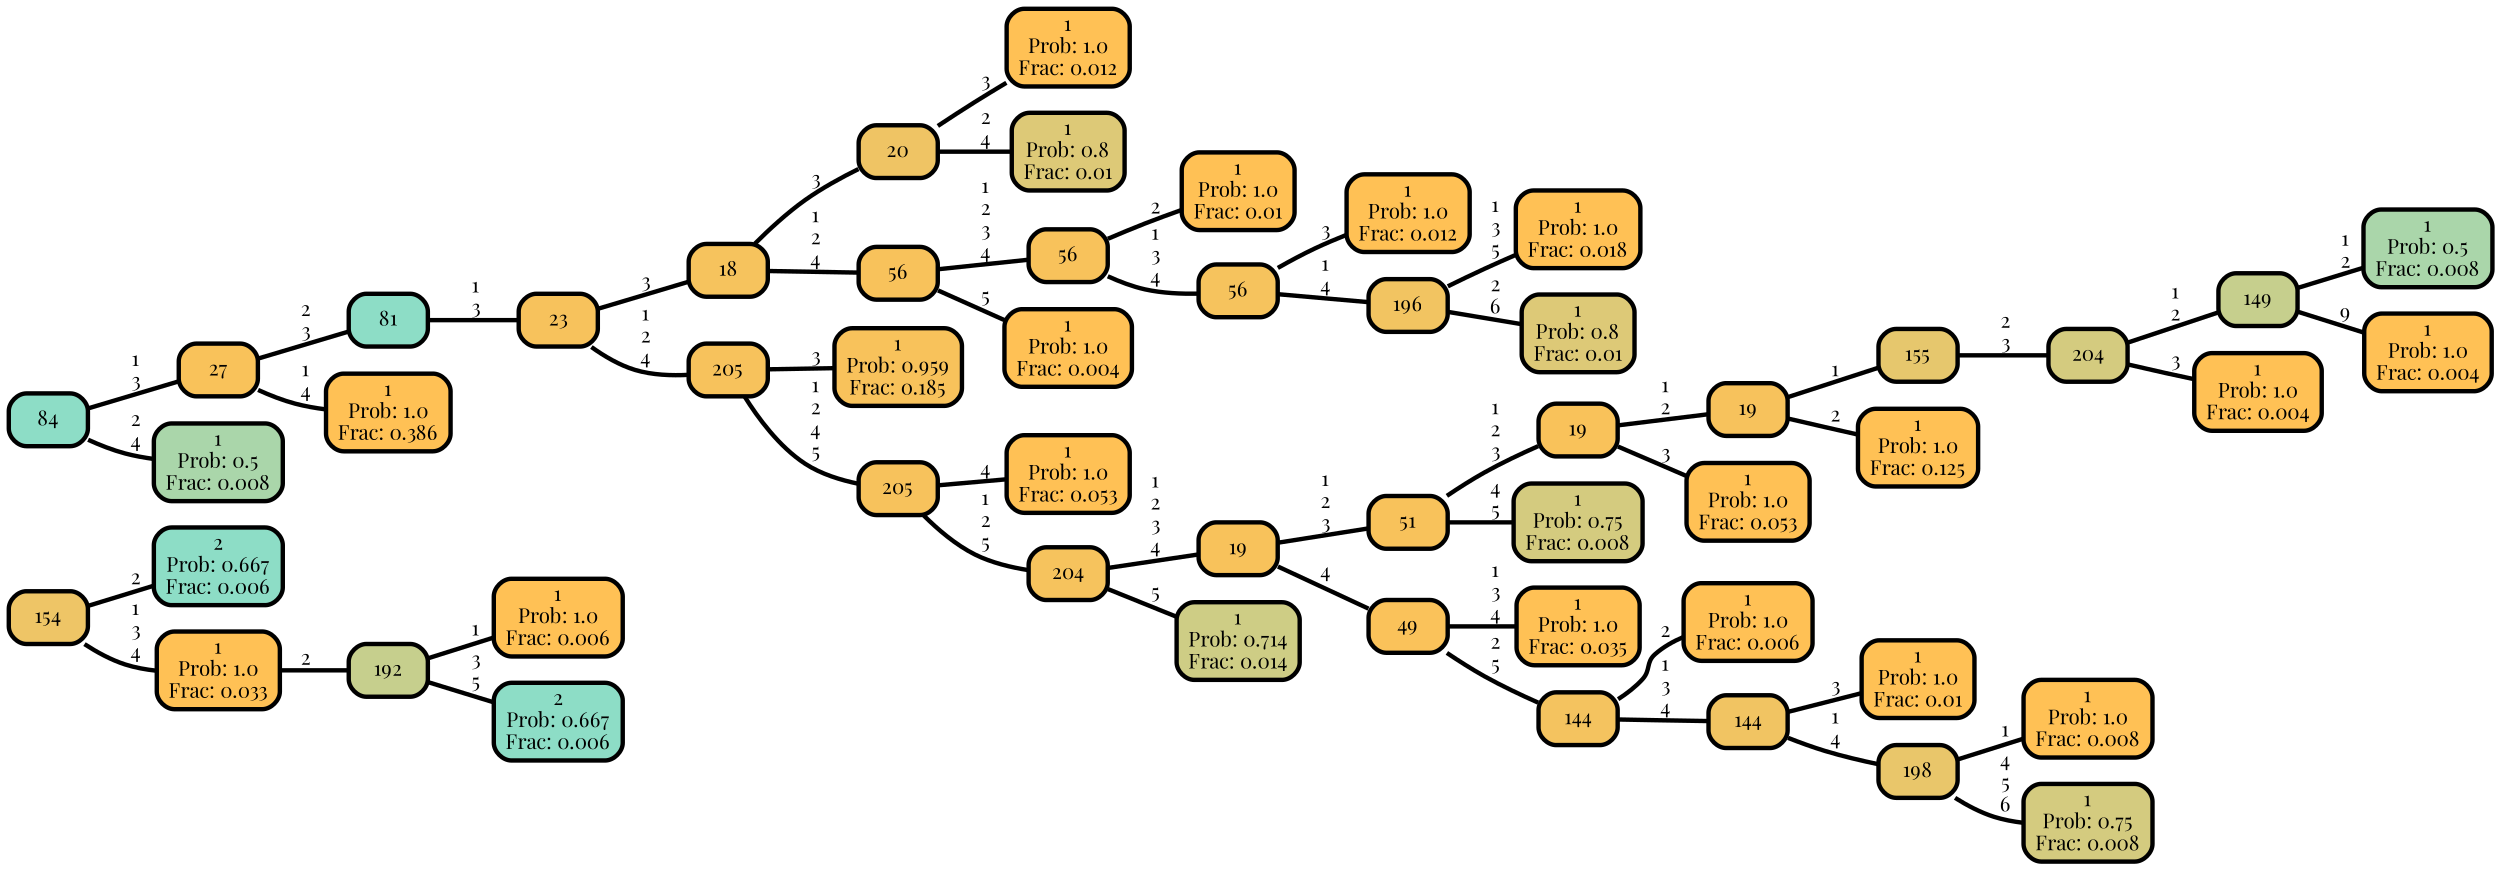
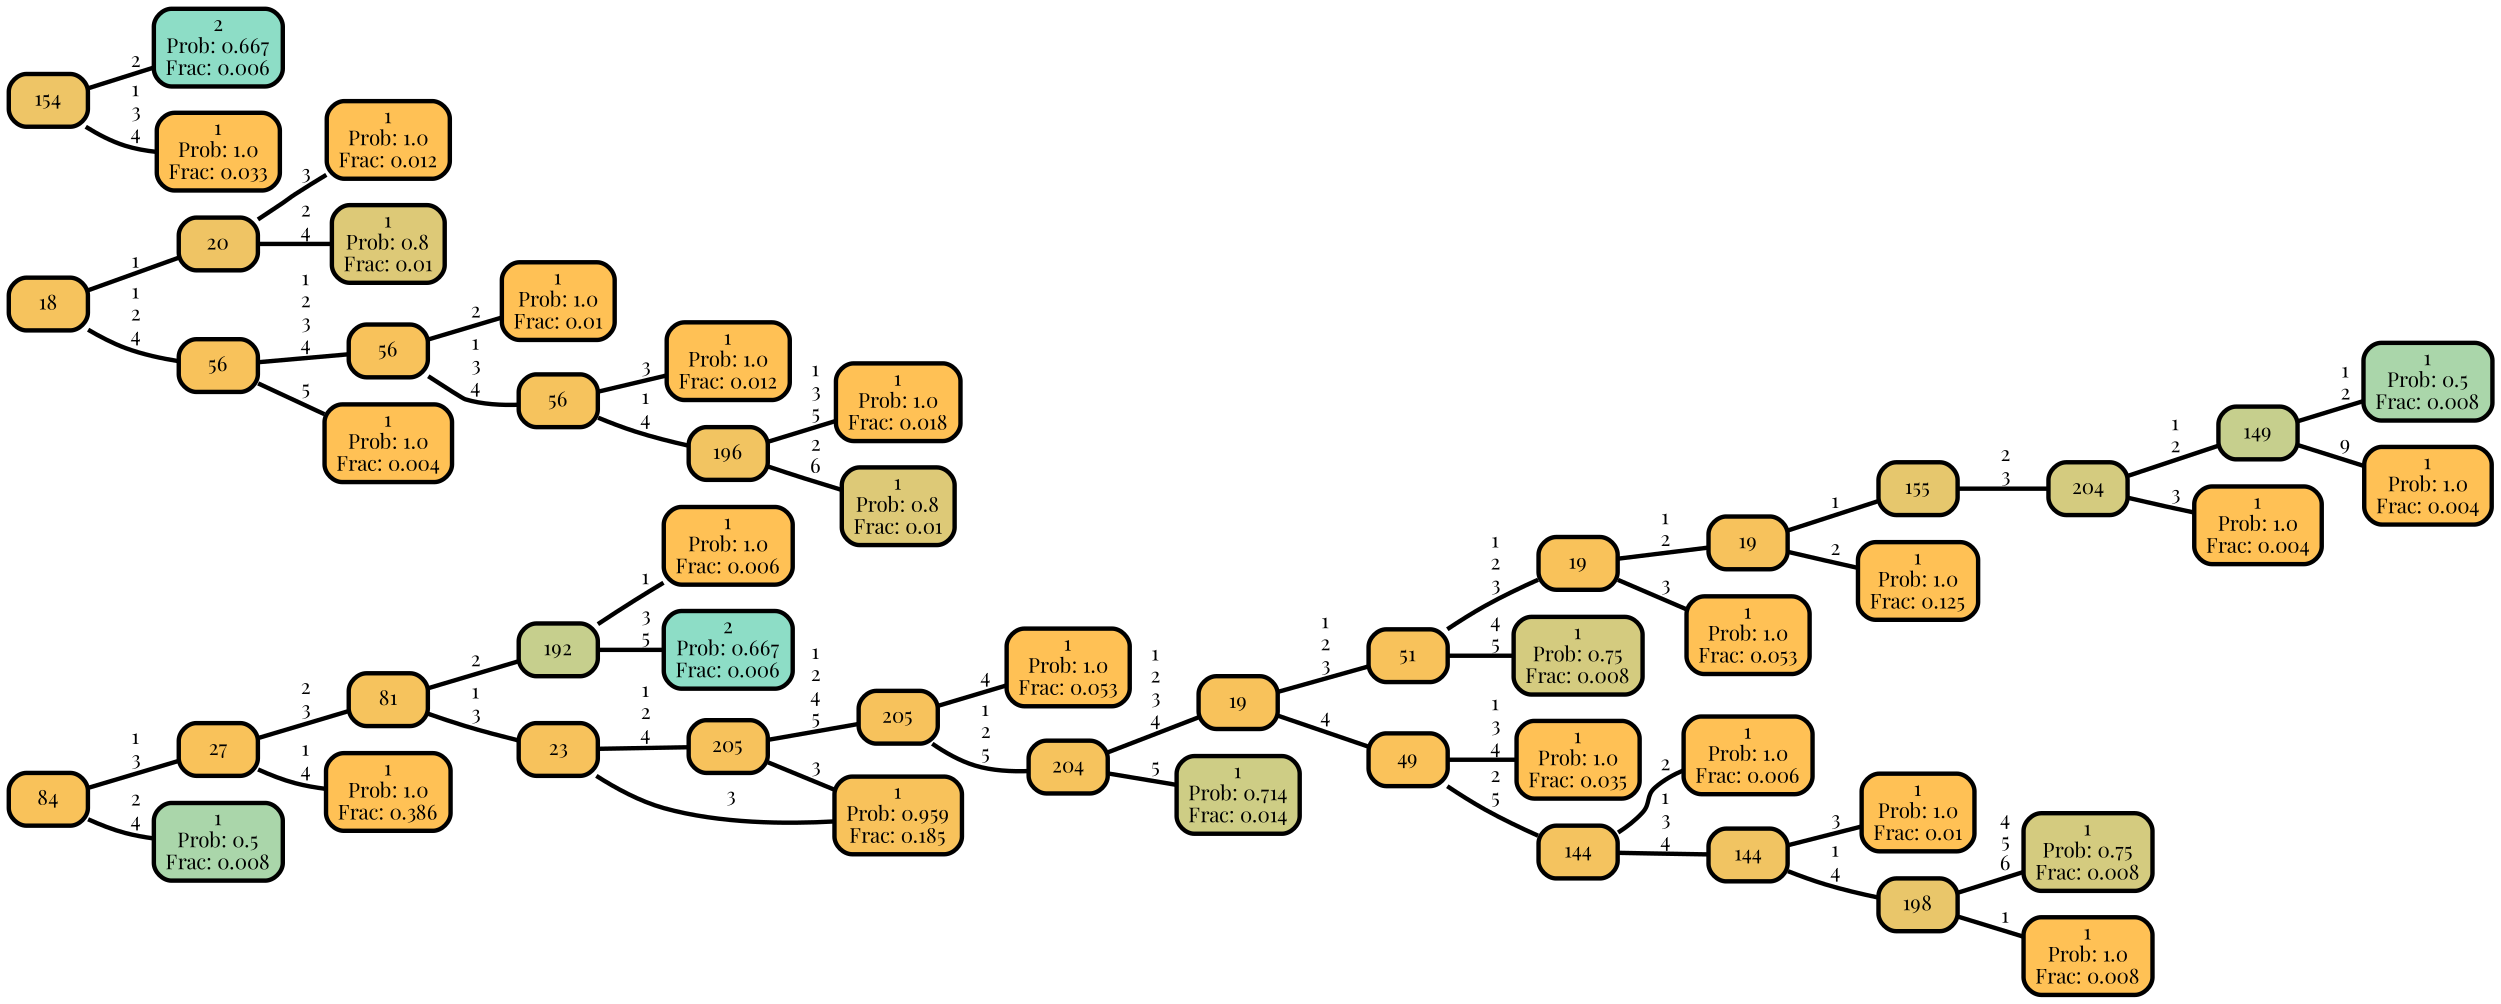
edge "20" -- "18": label " 3" -> " 1"
edge "18" -- "23": now "1 Prob: 0.959 Frac: 0.185" -- "23"
node "81": fillcolor #8dddc6 -> #f6c35d
node "84": fillcolor #8dddc6 -> #f9c25a
edge "1 Prob: 1.0 Frac: 0.033" -- "192": now "81" -- "192"
